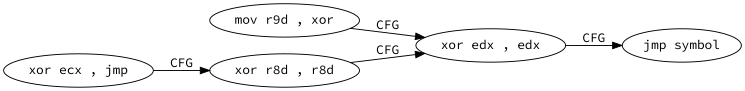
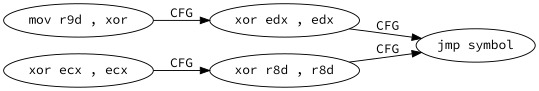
edge "xor r8d , r8d" -> "xor edx , edx": now "xor r8d , r8d" -> "jmp symbol"
node "xor ecx , jmp": label "xor ecx , jmp" -> "xor ecx , ecx"
